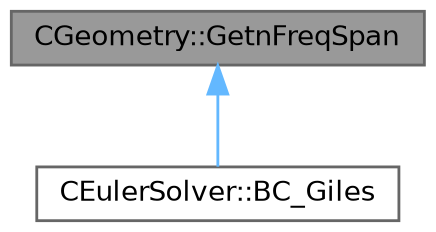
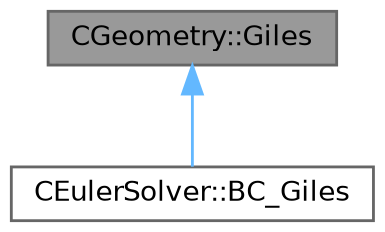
node "CGeometry::GetnFreqSpan": label "CGeometry::GetnFreqSpan" -> "CGeometry::Giles"
